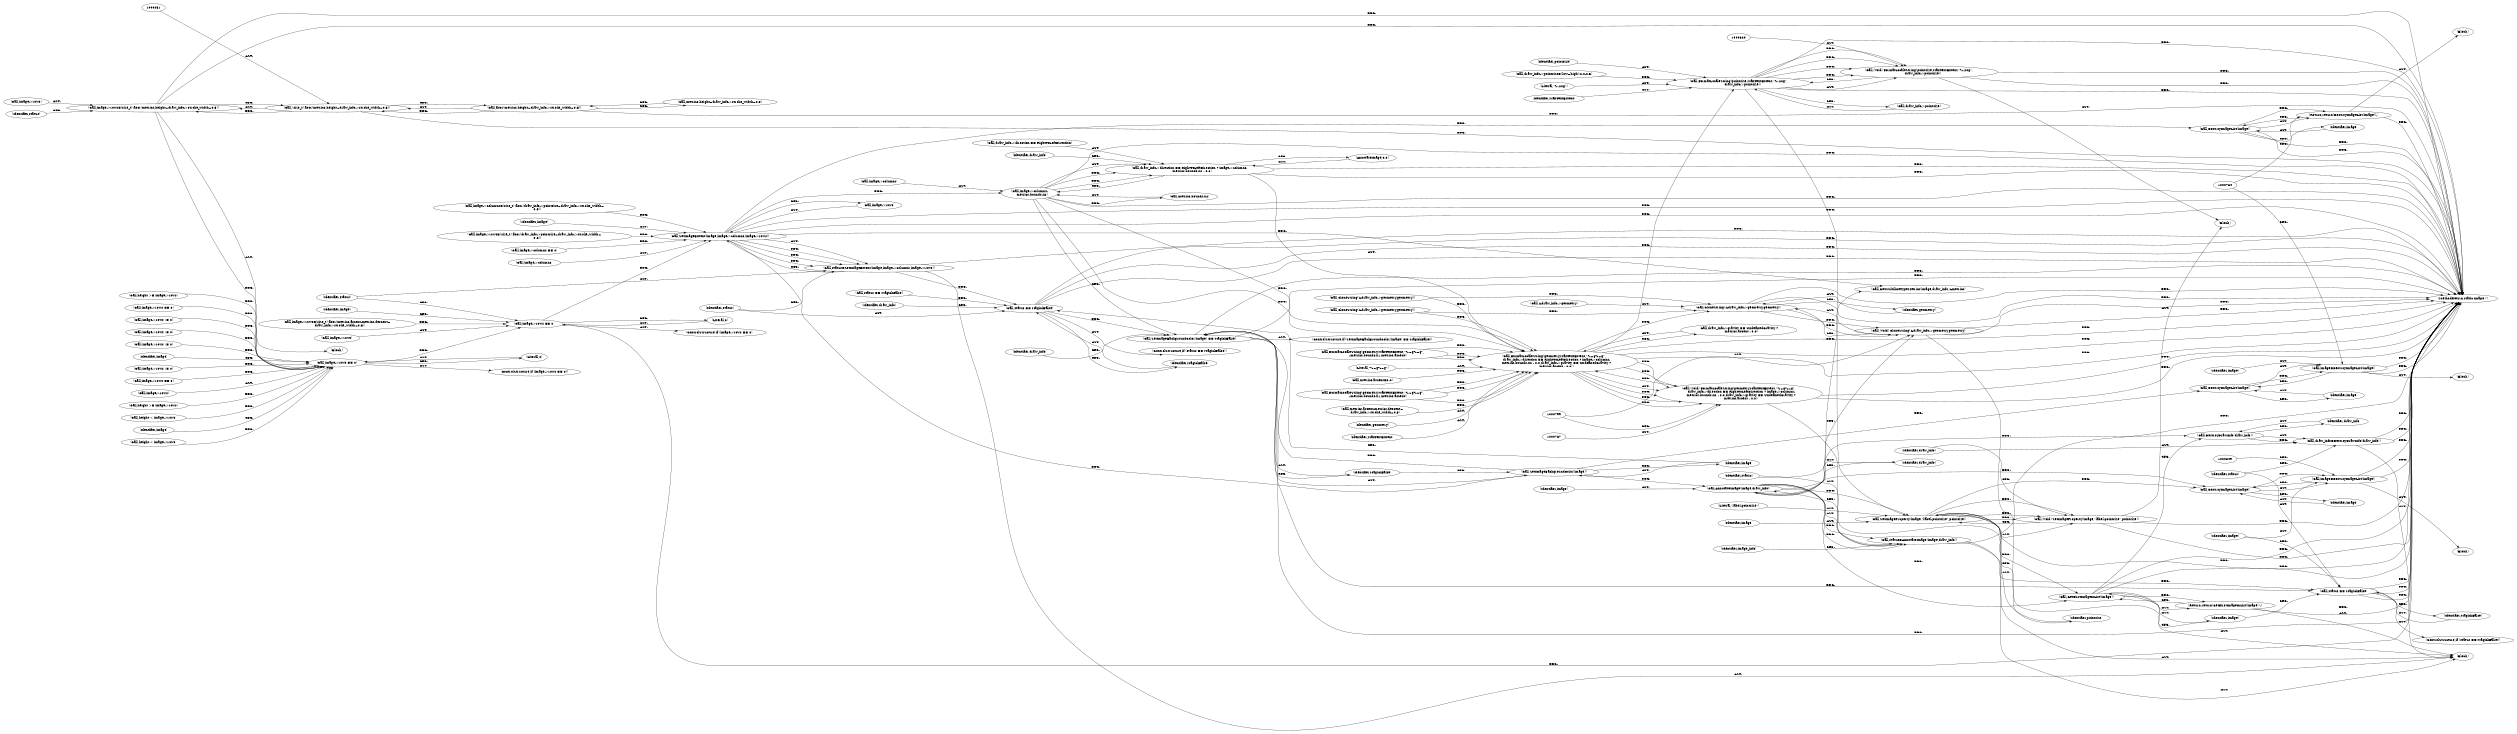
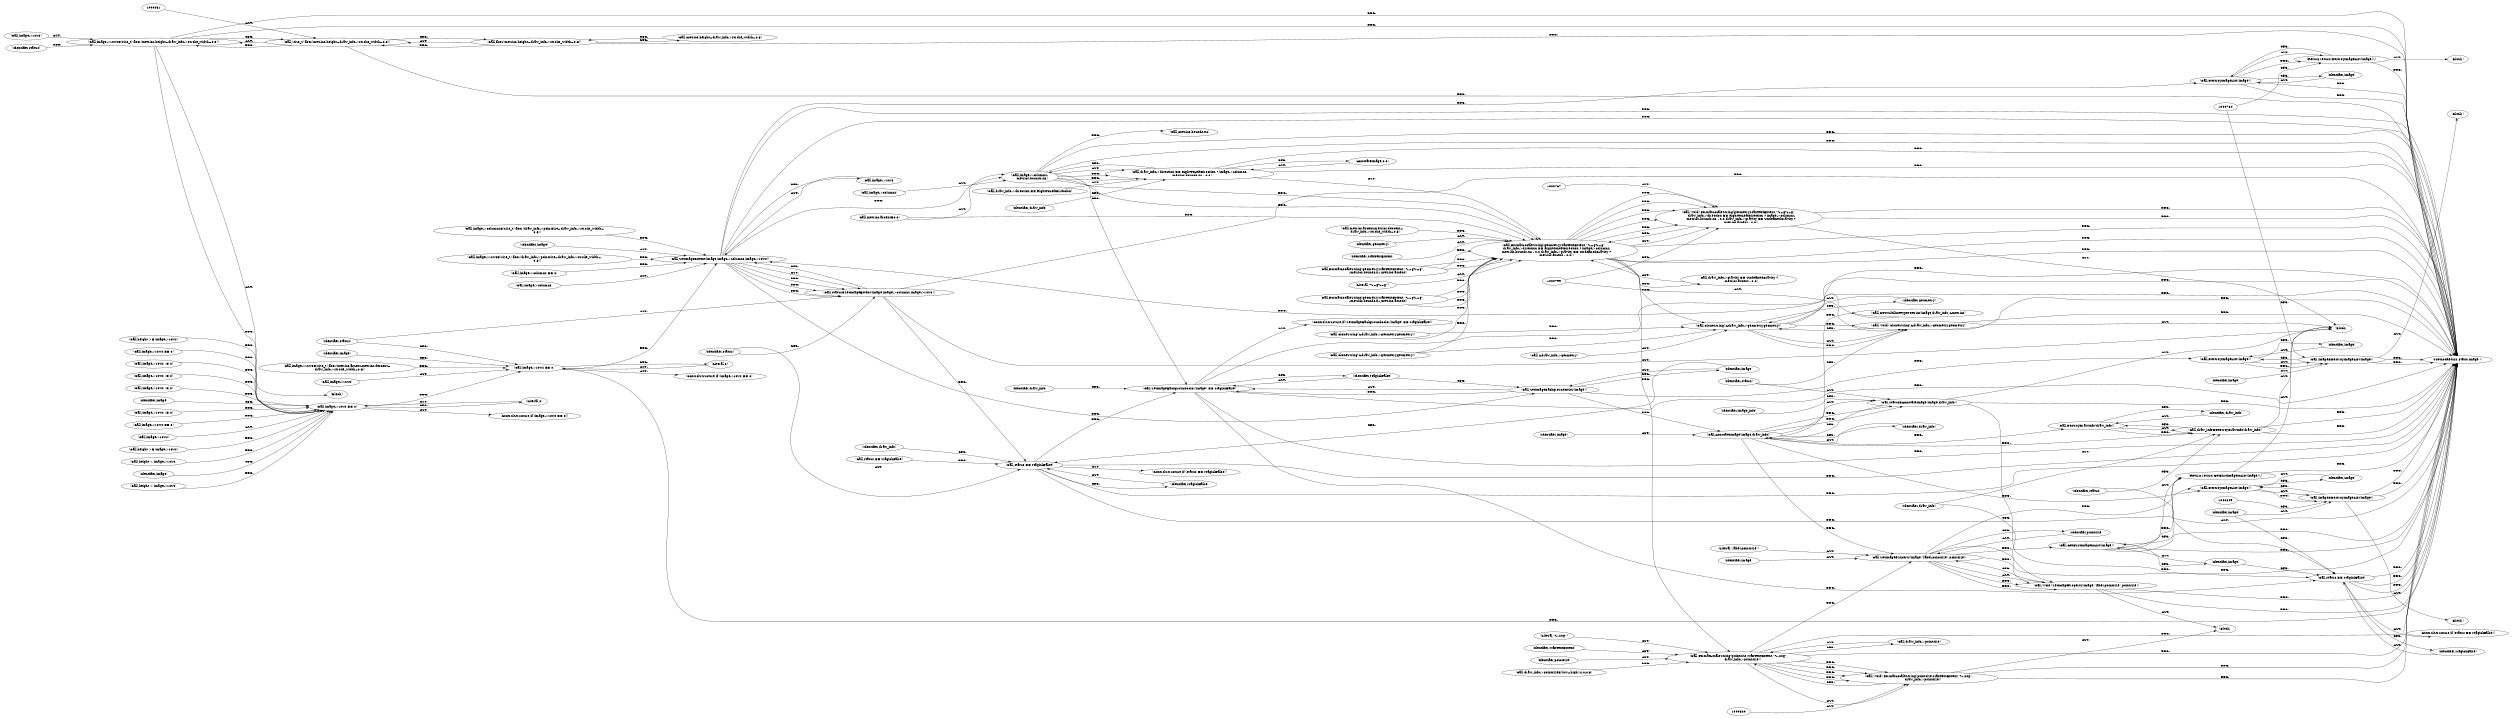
edge "(Call,metrics.bounds.x2)" -> "(Call,image->columns- metrics.bounds.x2)": now "(Call,metrics.ascent=0.0)" -> "(Call,image->columns- metrics.bounds.x2)"
edge "(Call,SetImageExtent(image,image->columns,image->rows))" -> "(Call,GetMultilineTypeMetrics(image,draw_info,&metrics))": reversed
edge "(Call,GetFirstImageInList(image))" -> "(Call,DestroyDrawInfo(draw_info))": now "(Call,draw_info=DestroyDrawInfo(draw_info))" -> "(Call,DestroyDrawInfo(draw_info))"
edge "(Call,AnnotateImage(image,draw_info))" -> "(Call,GetFirstImageInList(image))": now "(Call,AnnotateImage(image,draw_info))" -> "(Call,draw_info=DestroyDrawInfo(draw_info))"
